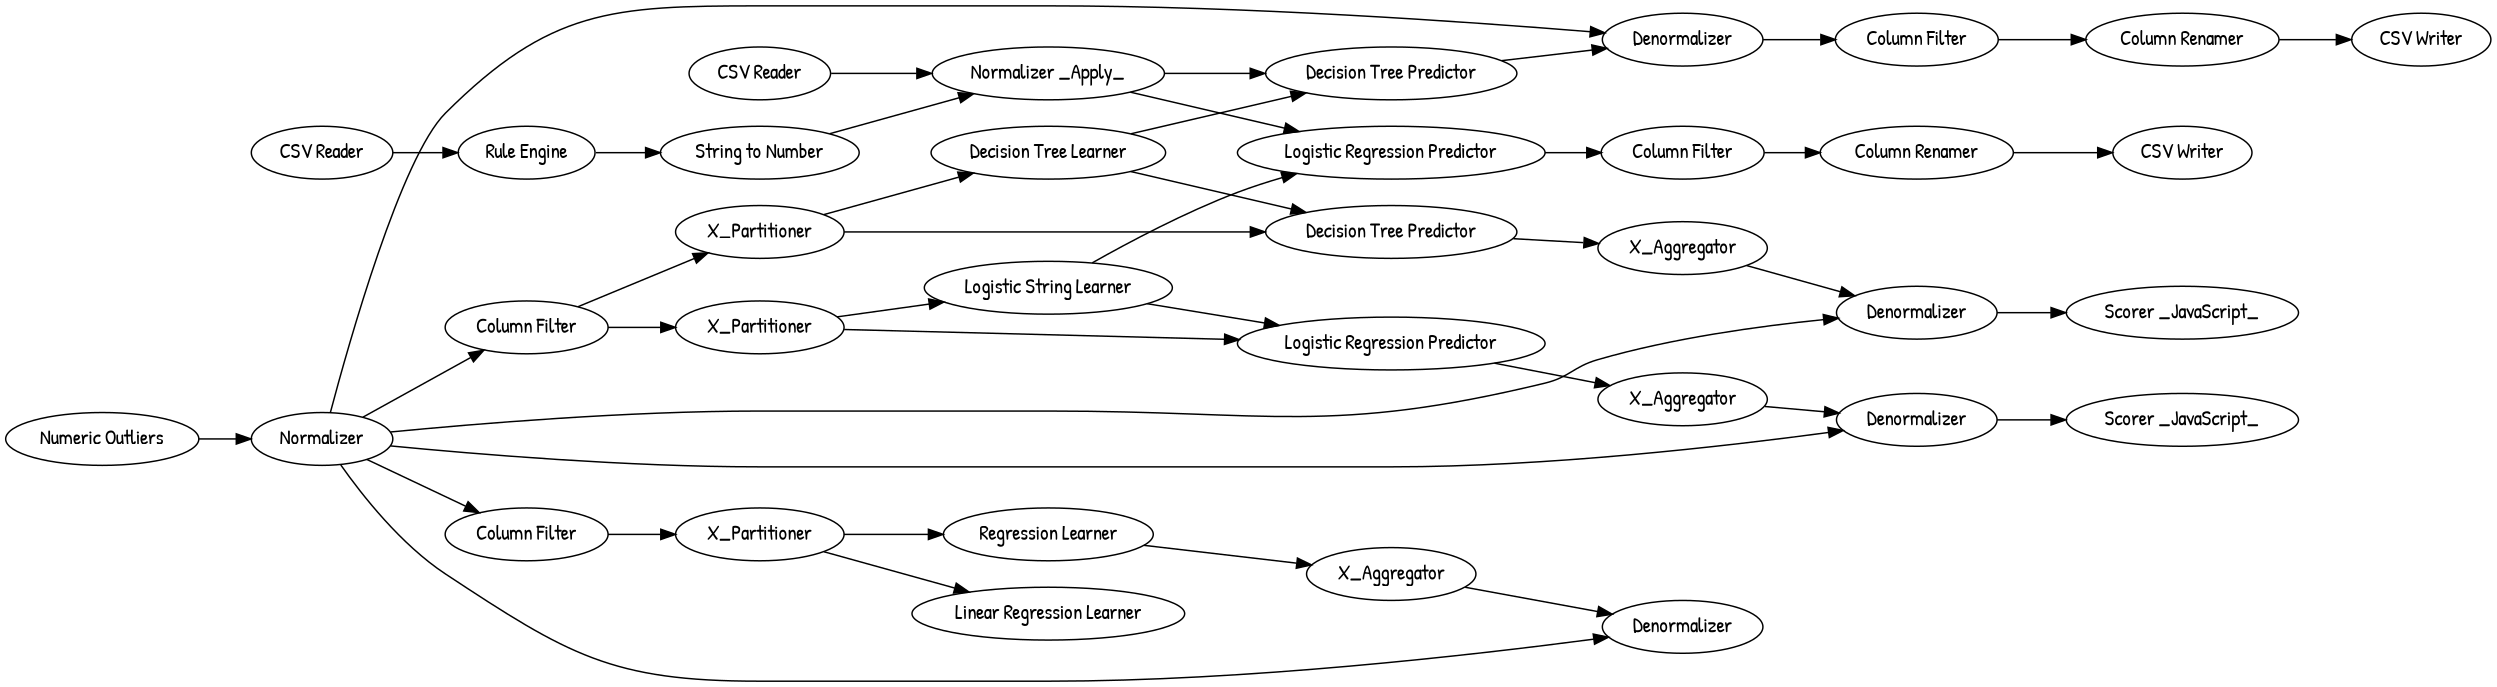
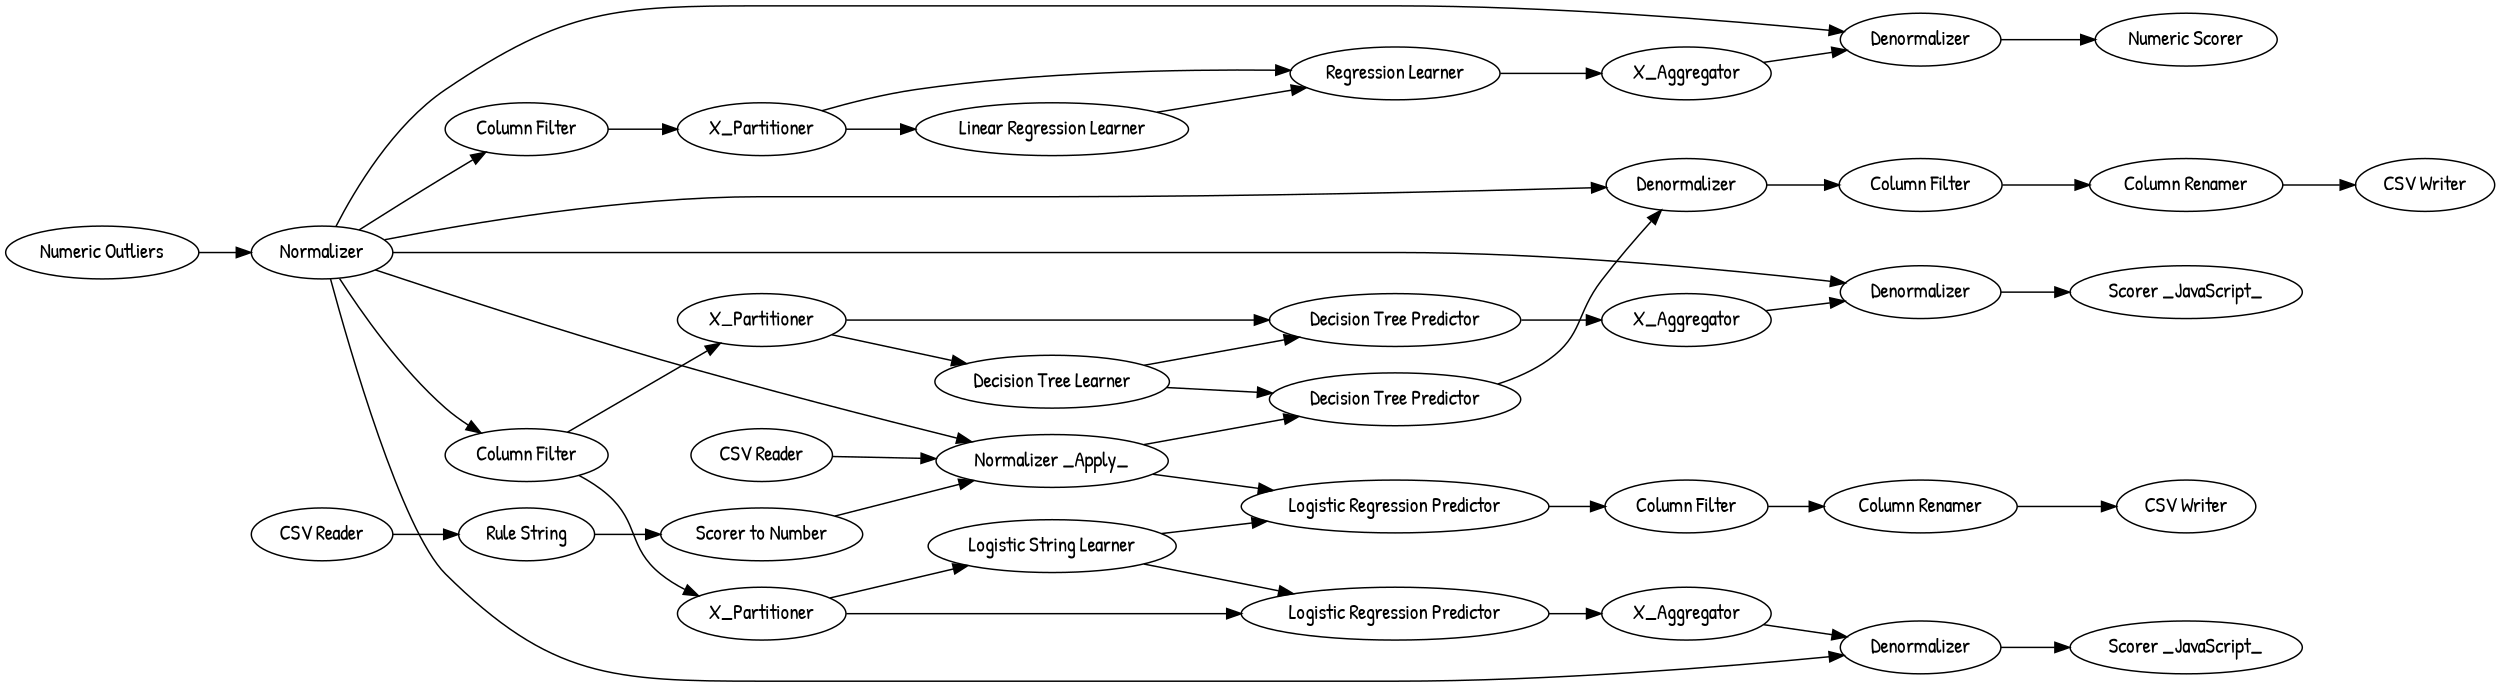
node "Numeric Scorer": added
edge "Linear Regression Learner" -> "Regression Learner": added
node "Rule Engine": label "Rule Engine" -> "Rule String"
node "String to Number": label "String to Number" -> "Scorer to Number"
edge "Normalizer" -> "Normalizer _Apply_": added
